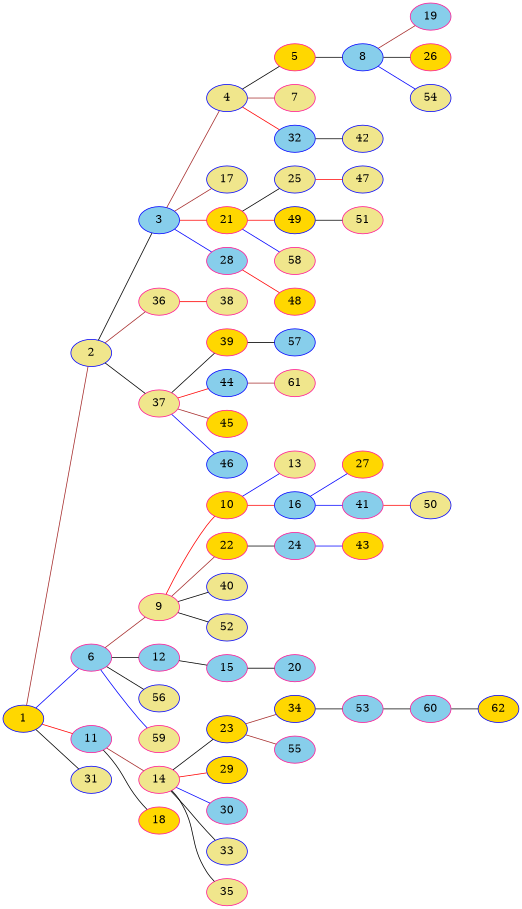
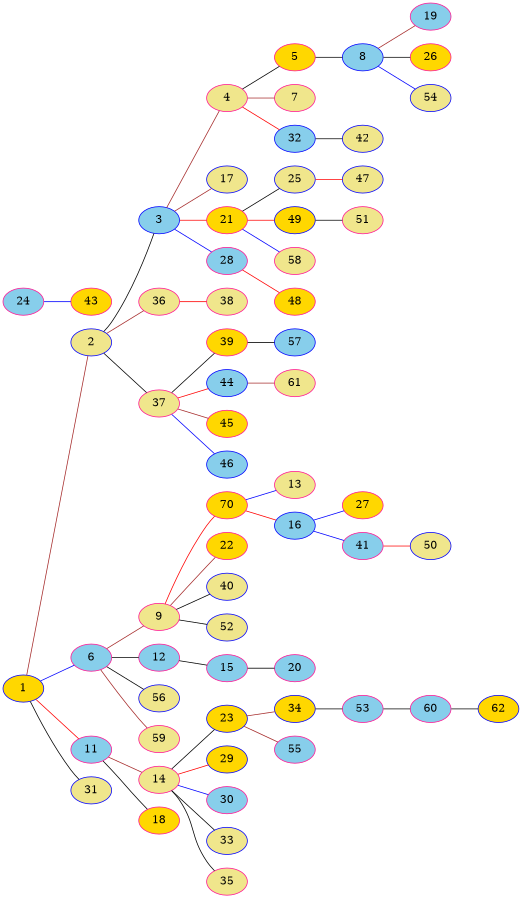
node "4": color blue -> deeppink
node "10": label "10" -> "70"
edge "22" -- "24": removed
edge "6" -- "59": color blue -> brown
